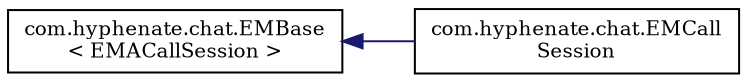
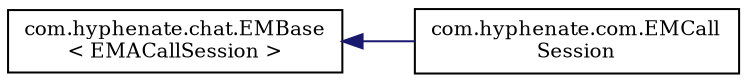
node "com.hyphenate.chat.EMCall Session": label "com.hyphenate.chat.EMCall Session" -> "com.hyphenate.com.EMCall Session"
